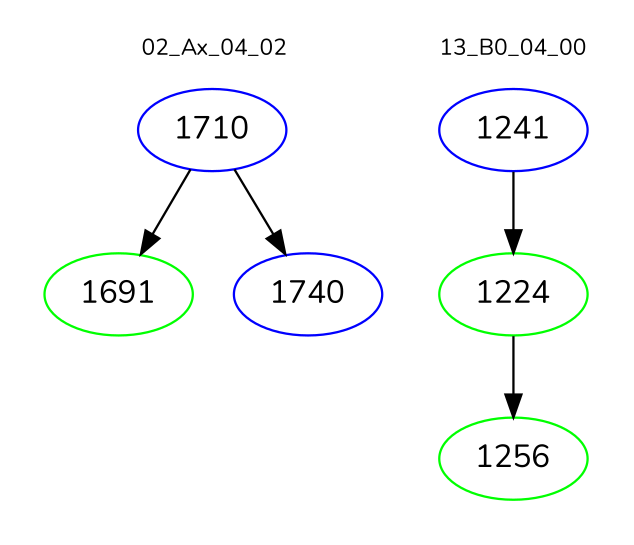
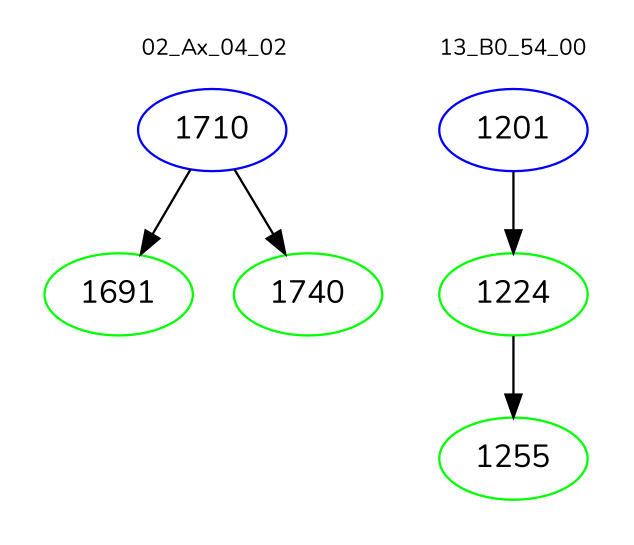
cluster "13_B0_04_00": label "13_B0_04_00" -> "13_B0_54_00"
node "1241": label "1241" -> "1201"
node "1740": color blue -> green
node "1256": label "1256" -> "1255"
